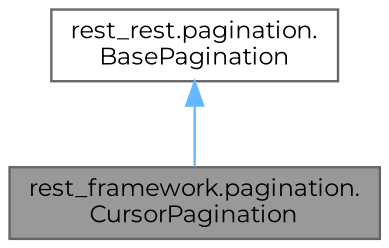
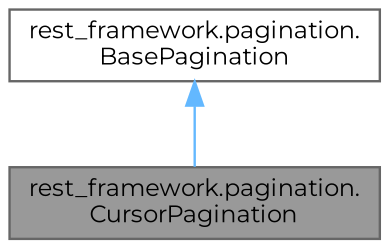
node "rest_rest.pagination. BasePagination": label "rest_rest.pagination. BasePagination" -> "rest_framework.pagination. BasePagination"
